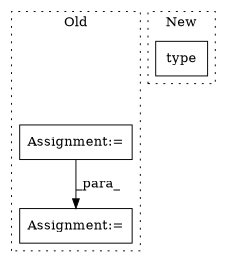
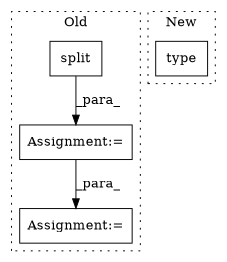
node "split": added
